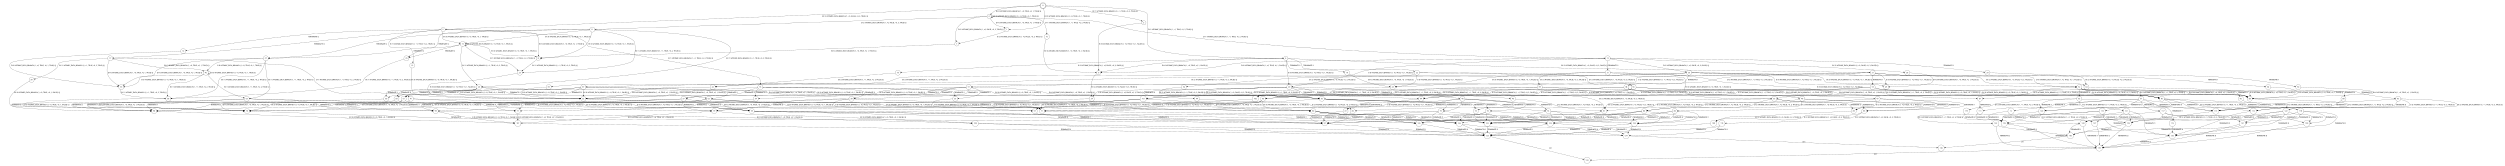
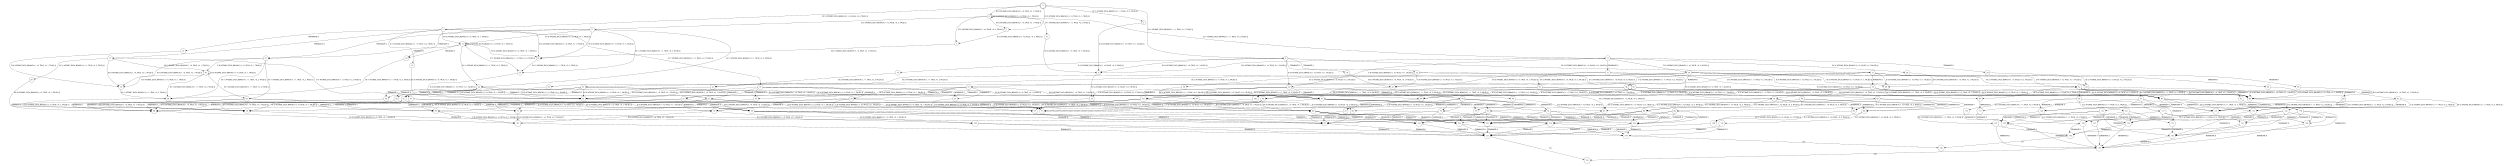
edge "20" -> "48": removed, label "TERMINATE !1"
edge "37" -> "70": now "37" -> "98"
node "114": removed
edge "121" -> "126": now "121" -> "115"
